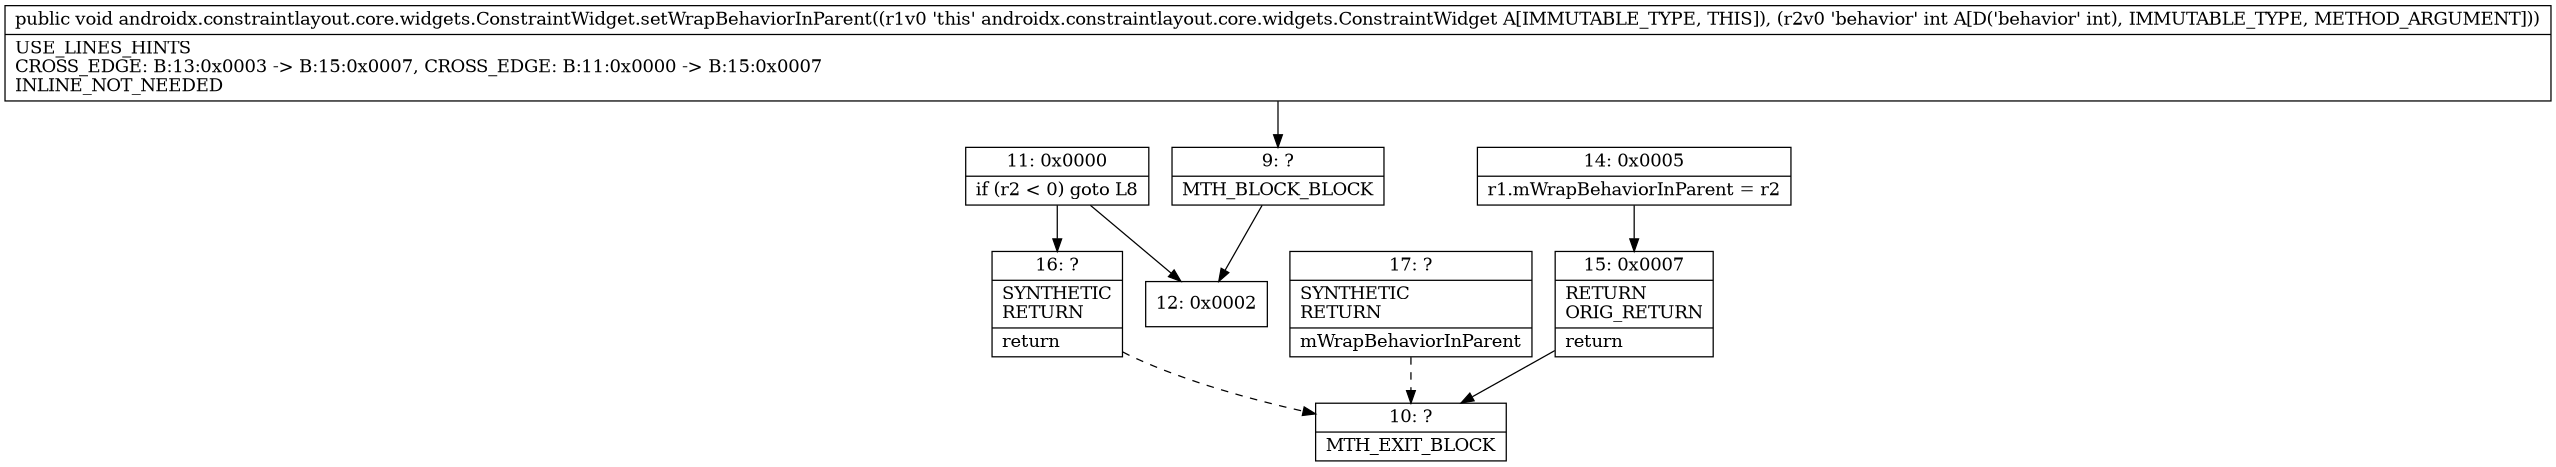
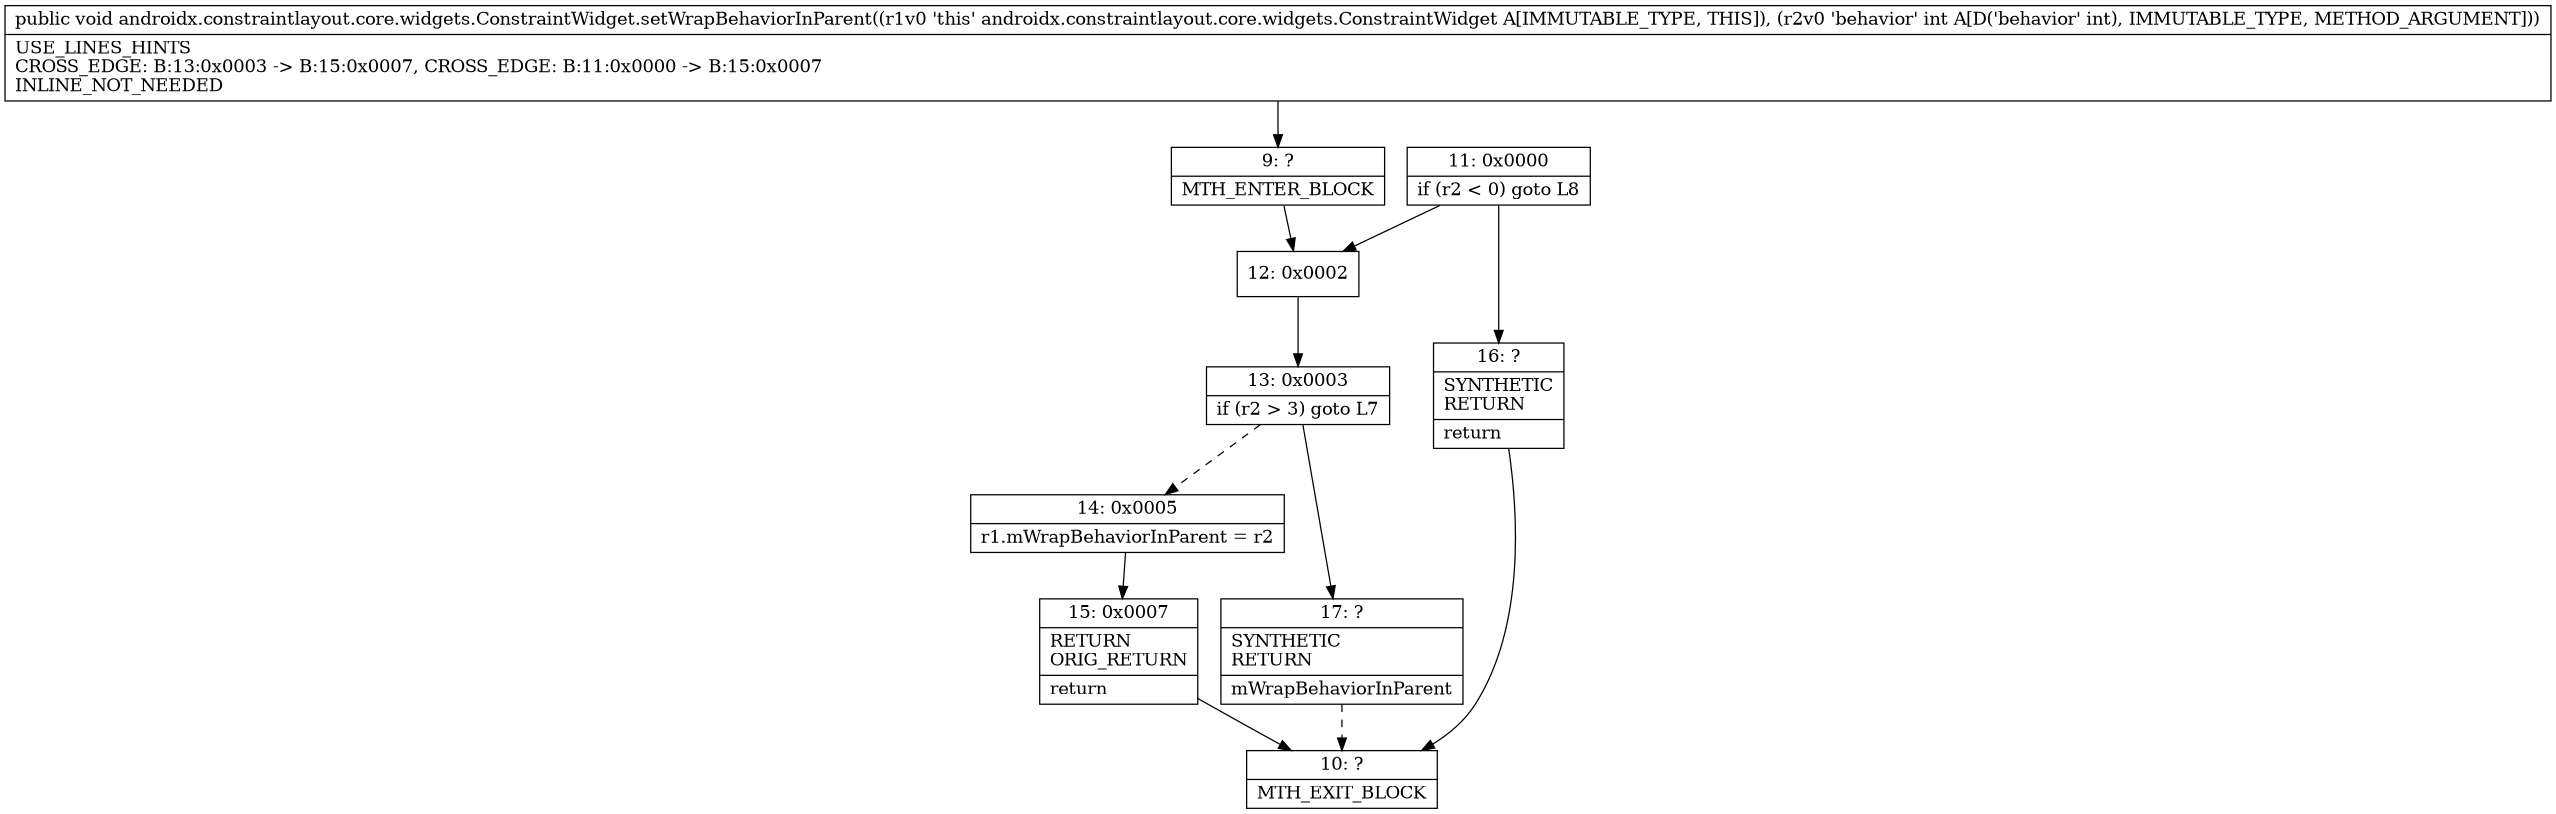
node "9: ?": text "MTH_BLOCK_BLOCK" -> "MTH_ENTER_BLOCK"
edge "16: ?" -> "10: ?": style dashed -> solid
node "13: 0x0003": added
